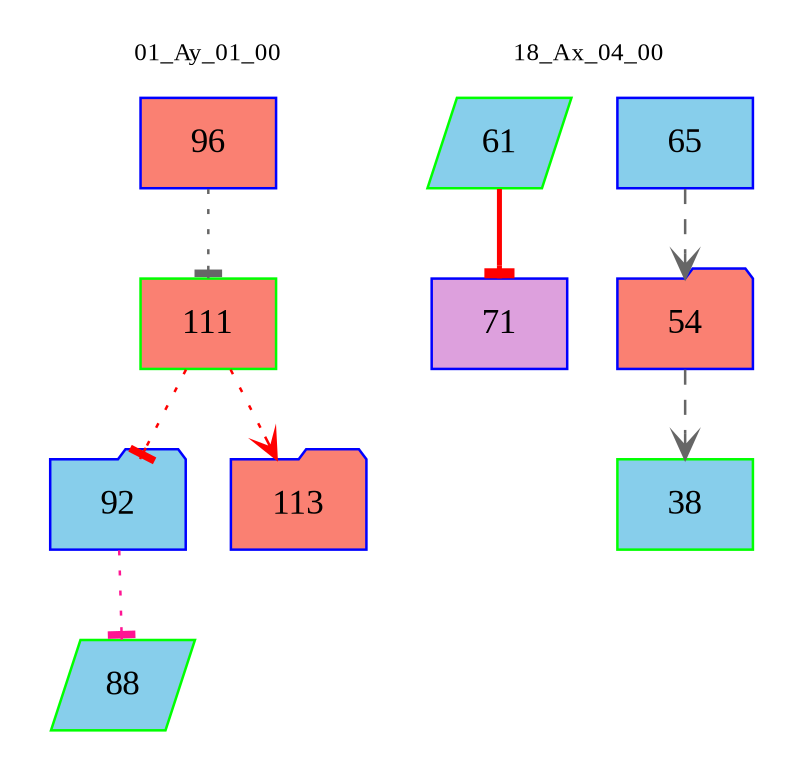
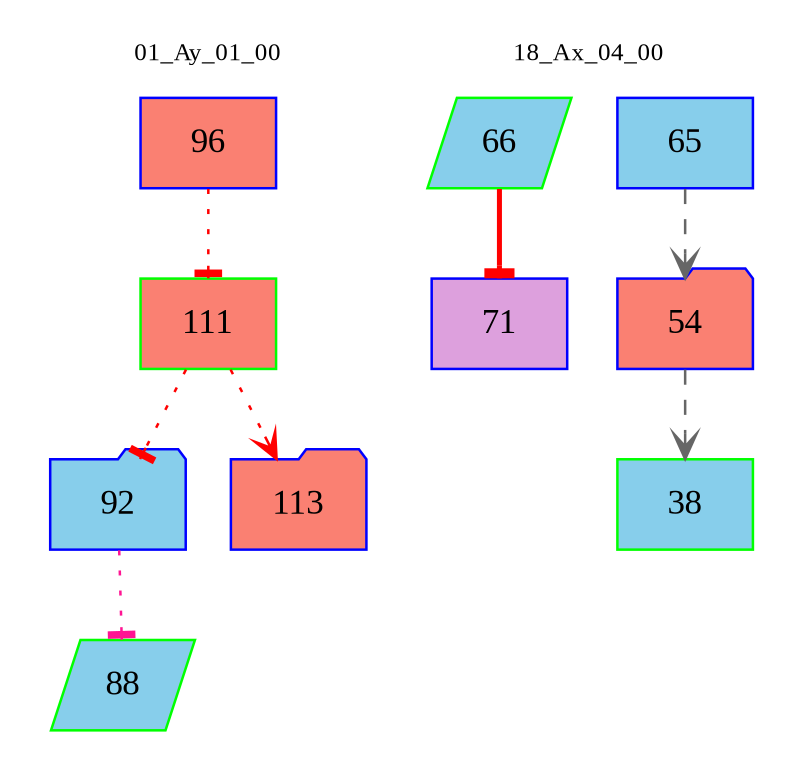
node "61": label "61" -> "66"
edge "96" -> "111": color gray40 -> red
